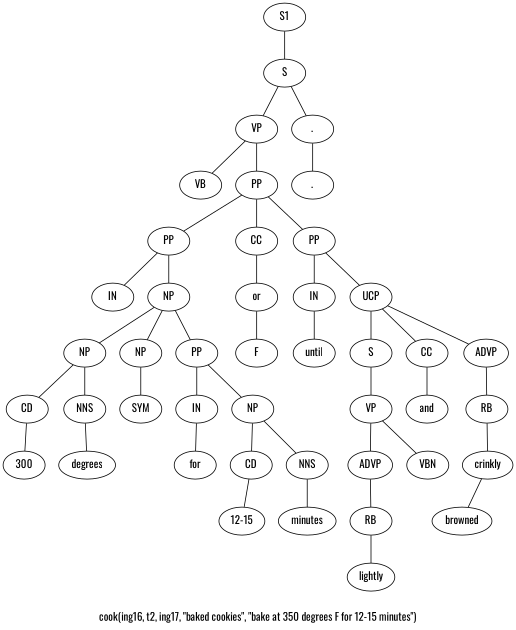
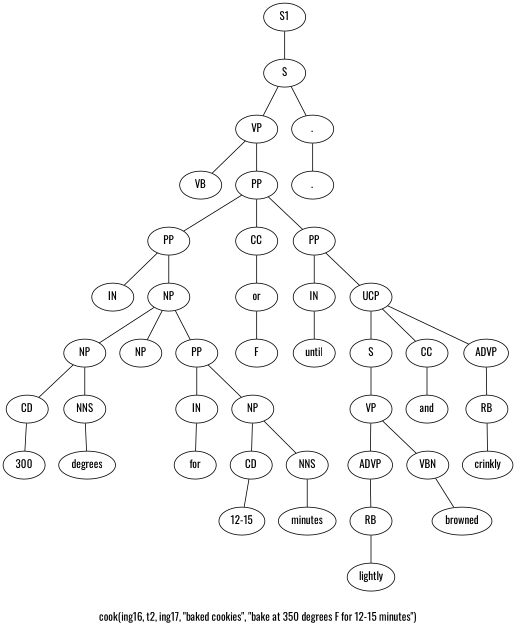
node "SYM": removed
edge "crinkly" -- "browned": now "VBN" -- "browned"
